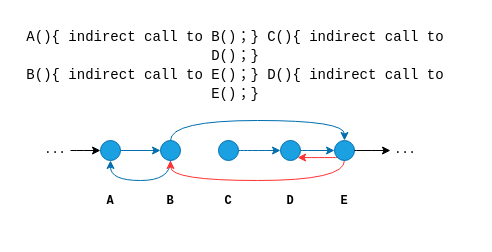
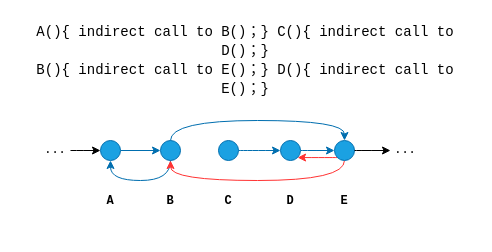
node "A(){ indirect call to B()；} C(){ indirect call to D()；} B(){ indirect call to E()；} D(){ indirect call to E()；}": moved (236, 66) -> (246, 61)
